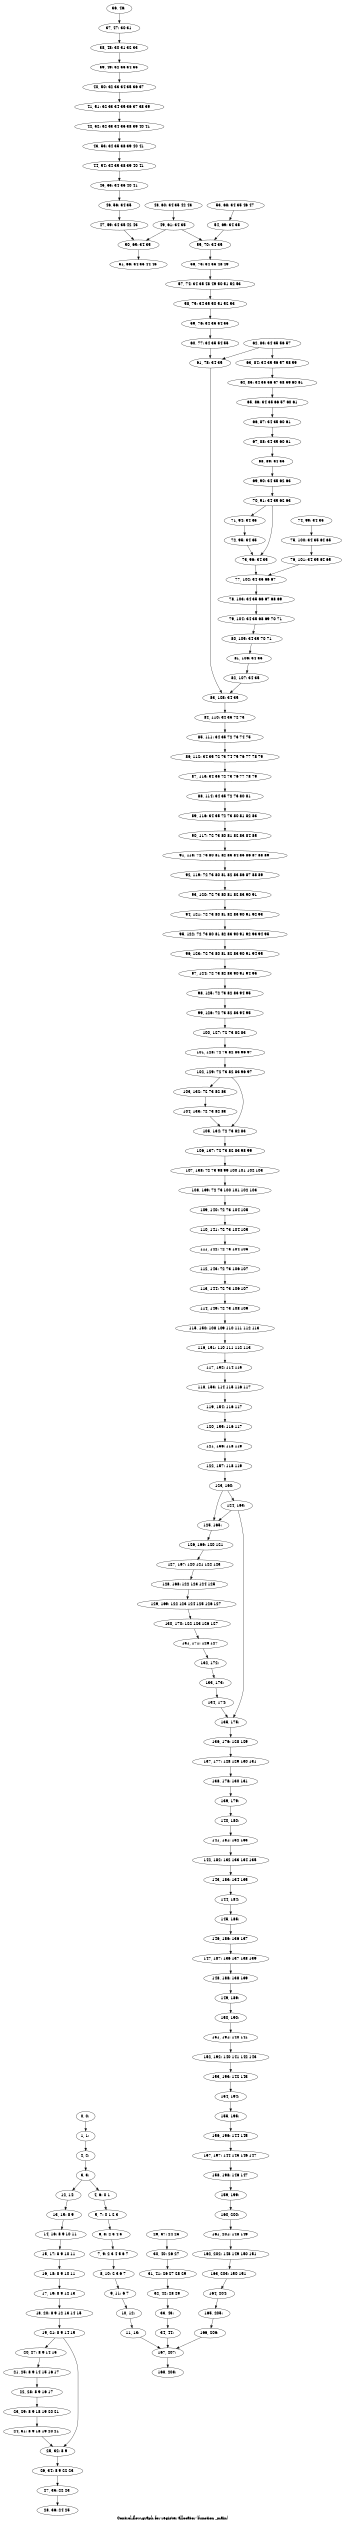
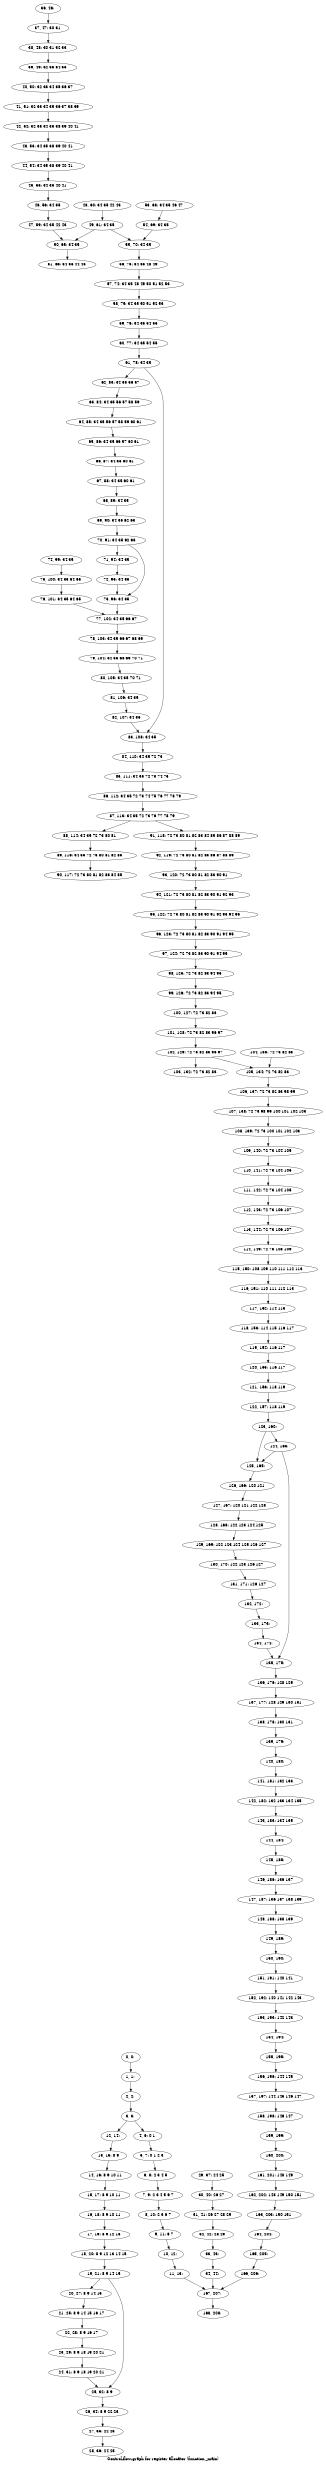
edge "62, 83: 34 35 56 57" -> "61, 78: 34 35": reversed
edge "90, 117: 72 73 80 81 82 83 84 85" -> "91, 118: 72 73 80 81 82 83 84 85 86 87 88 89": now "87, 113: 34 35 72 73 76 77 78 79" -> "91, 118: 72 73 80 81 82 83 84 85 86 87 88 89"
edge "103, 132: 72 73 82 83" -> "104, 133: 72 73 82 83": removed
